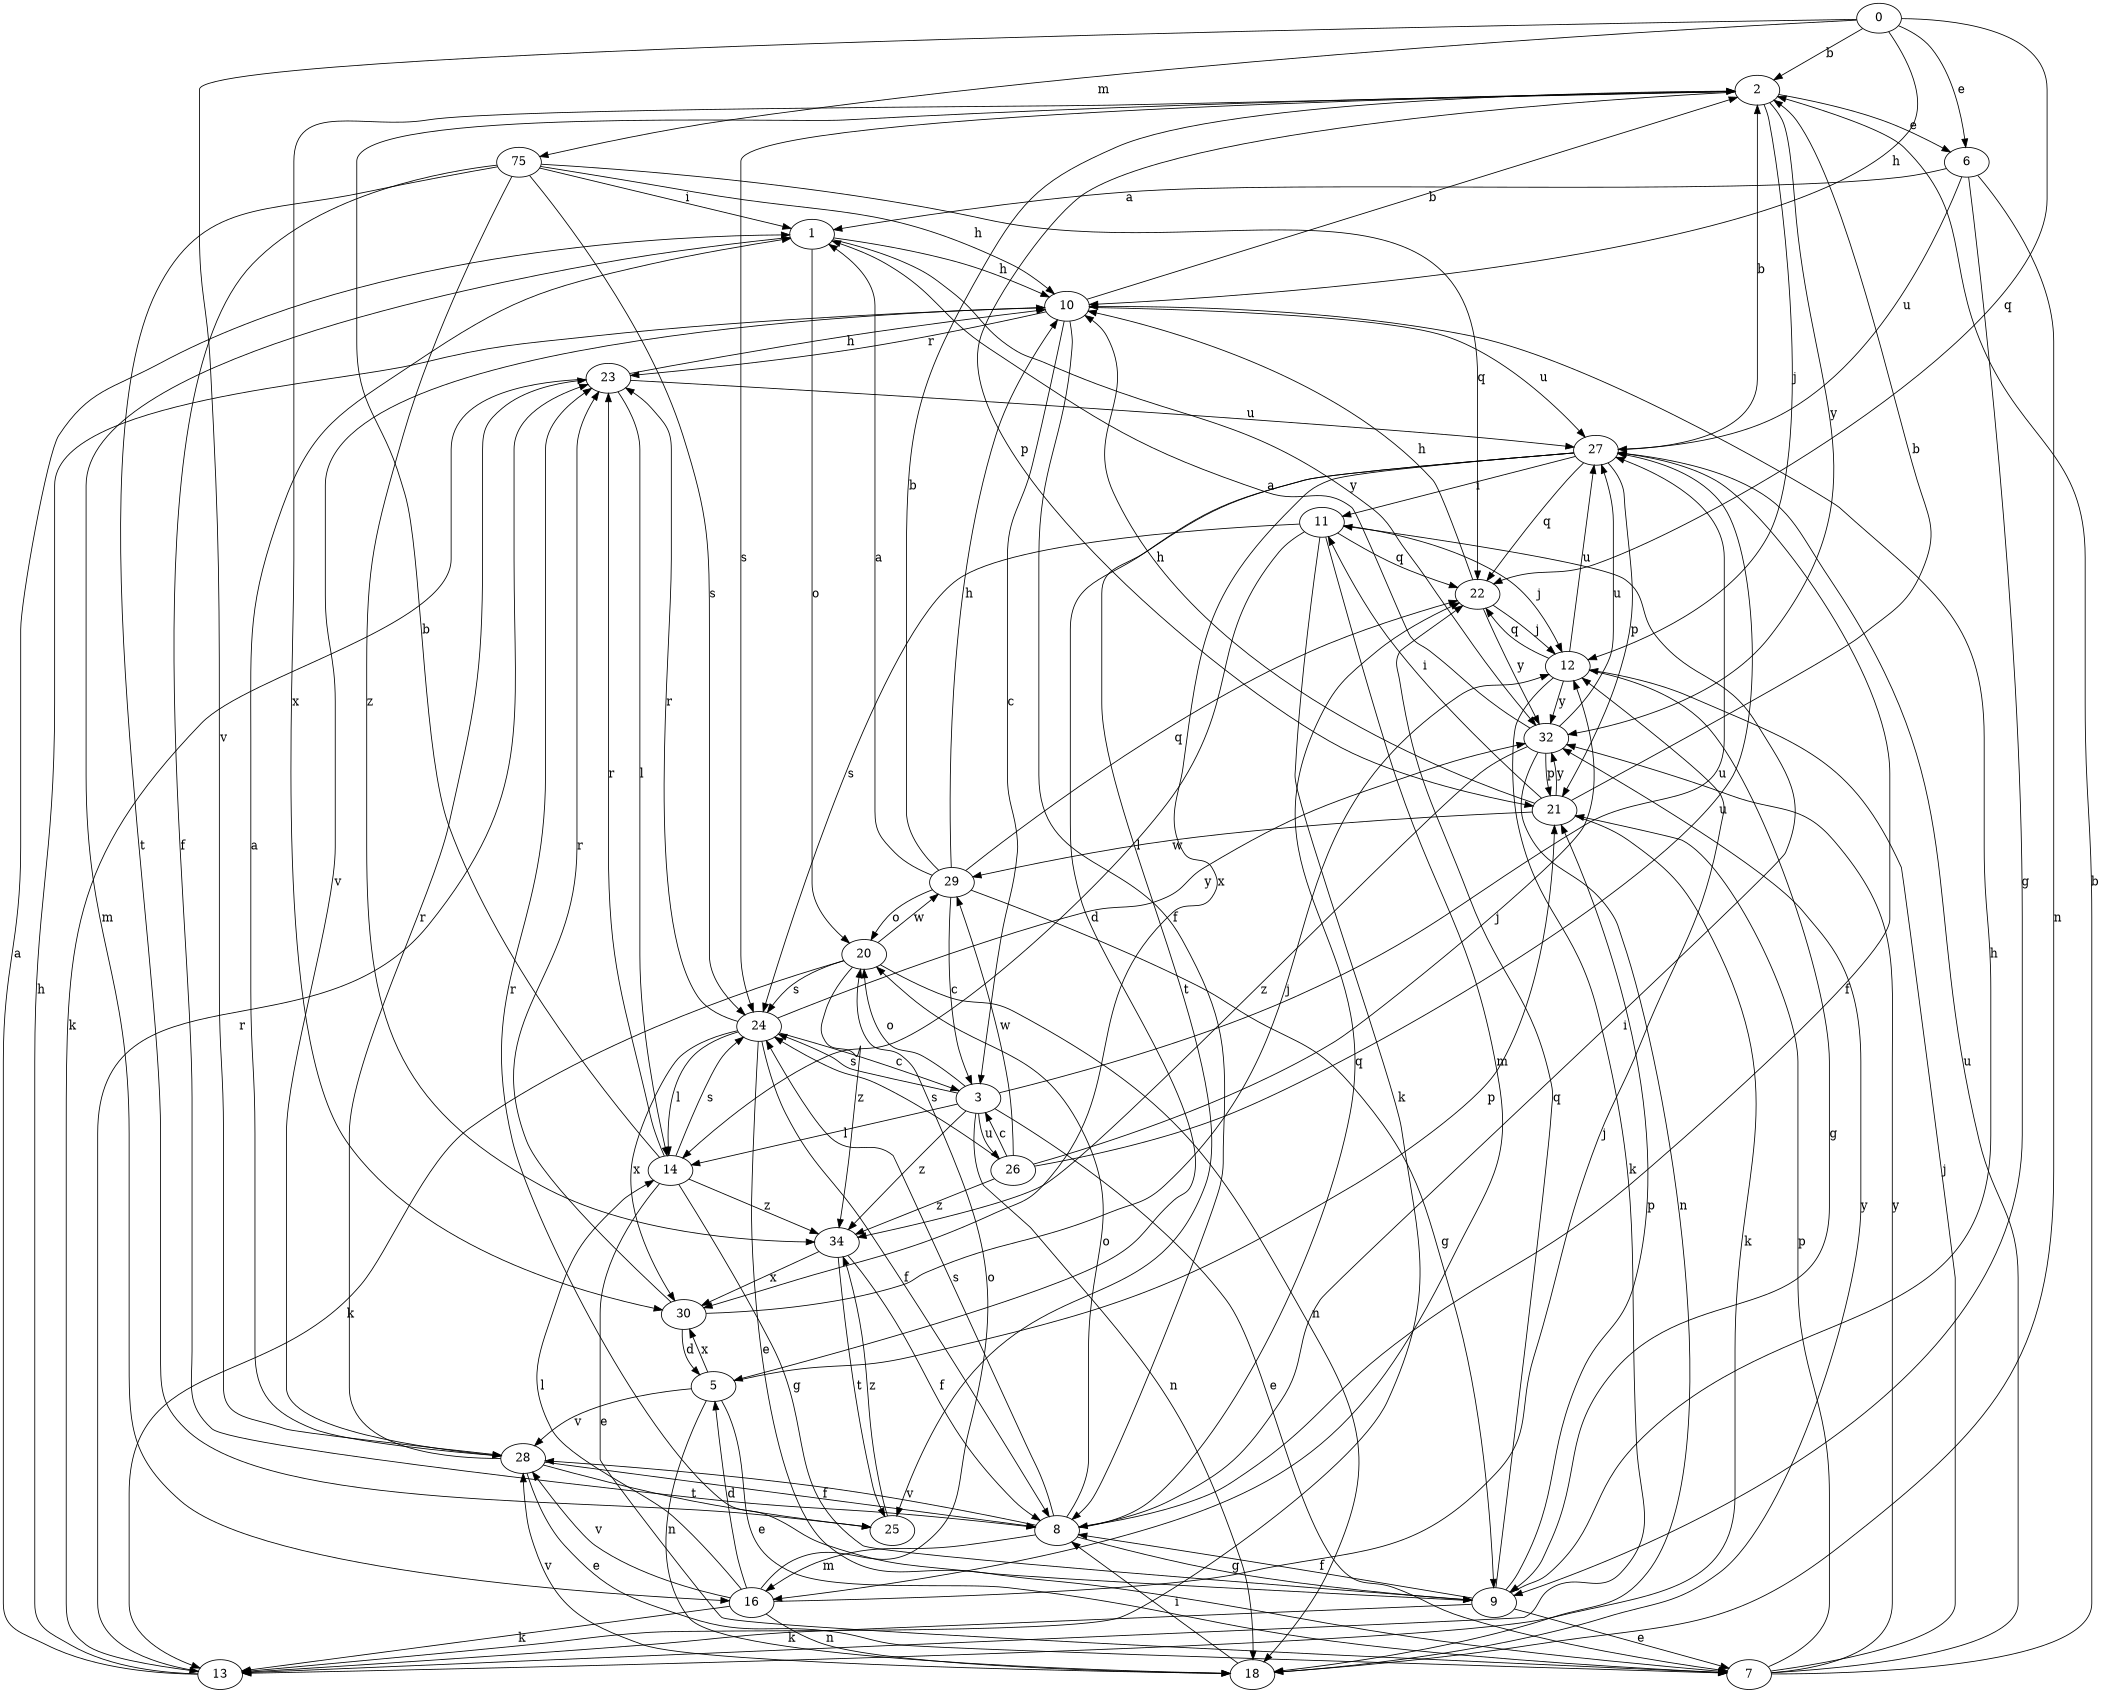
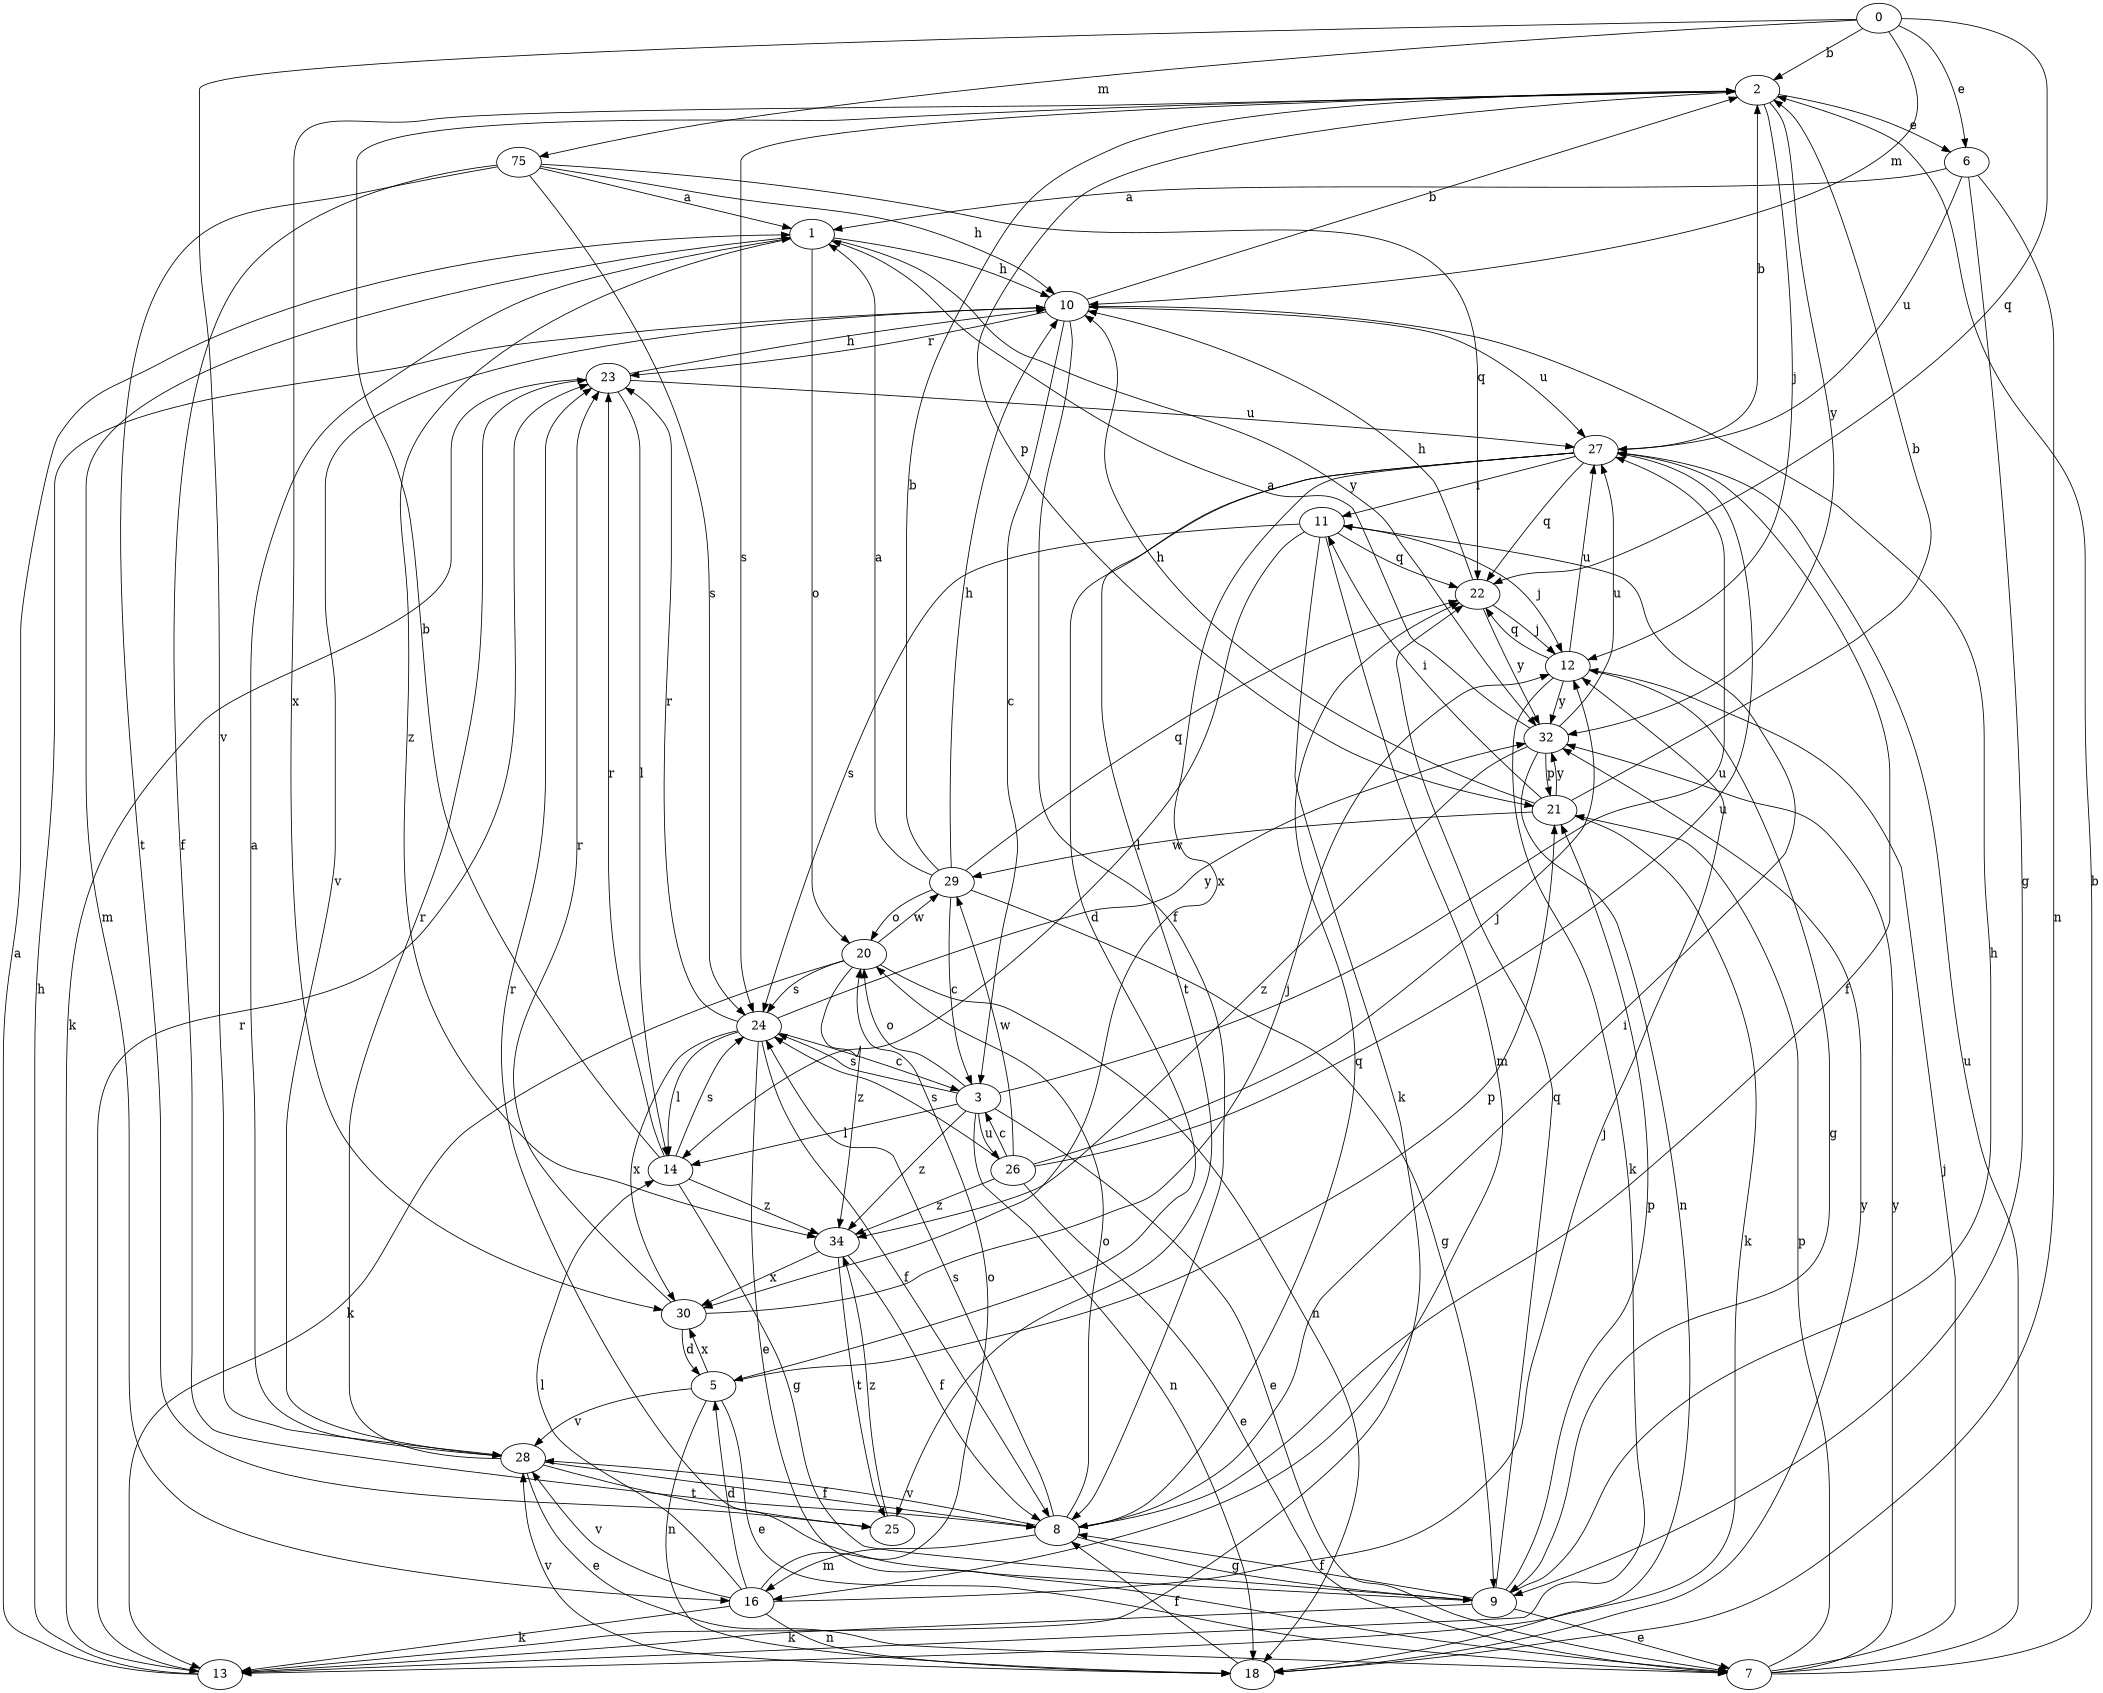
edge "0" -> "10": label "h" -> "m"
edge "75" -> "1": label "i" -> "a"
edge "27" -> "21": removed, label "p"
edge "75" -> "34": now "1" -> "34"
edge "18" -> "8": label "i" -> "f"
edge "14" -> "7": now "26" -> "7"
